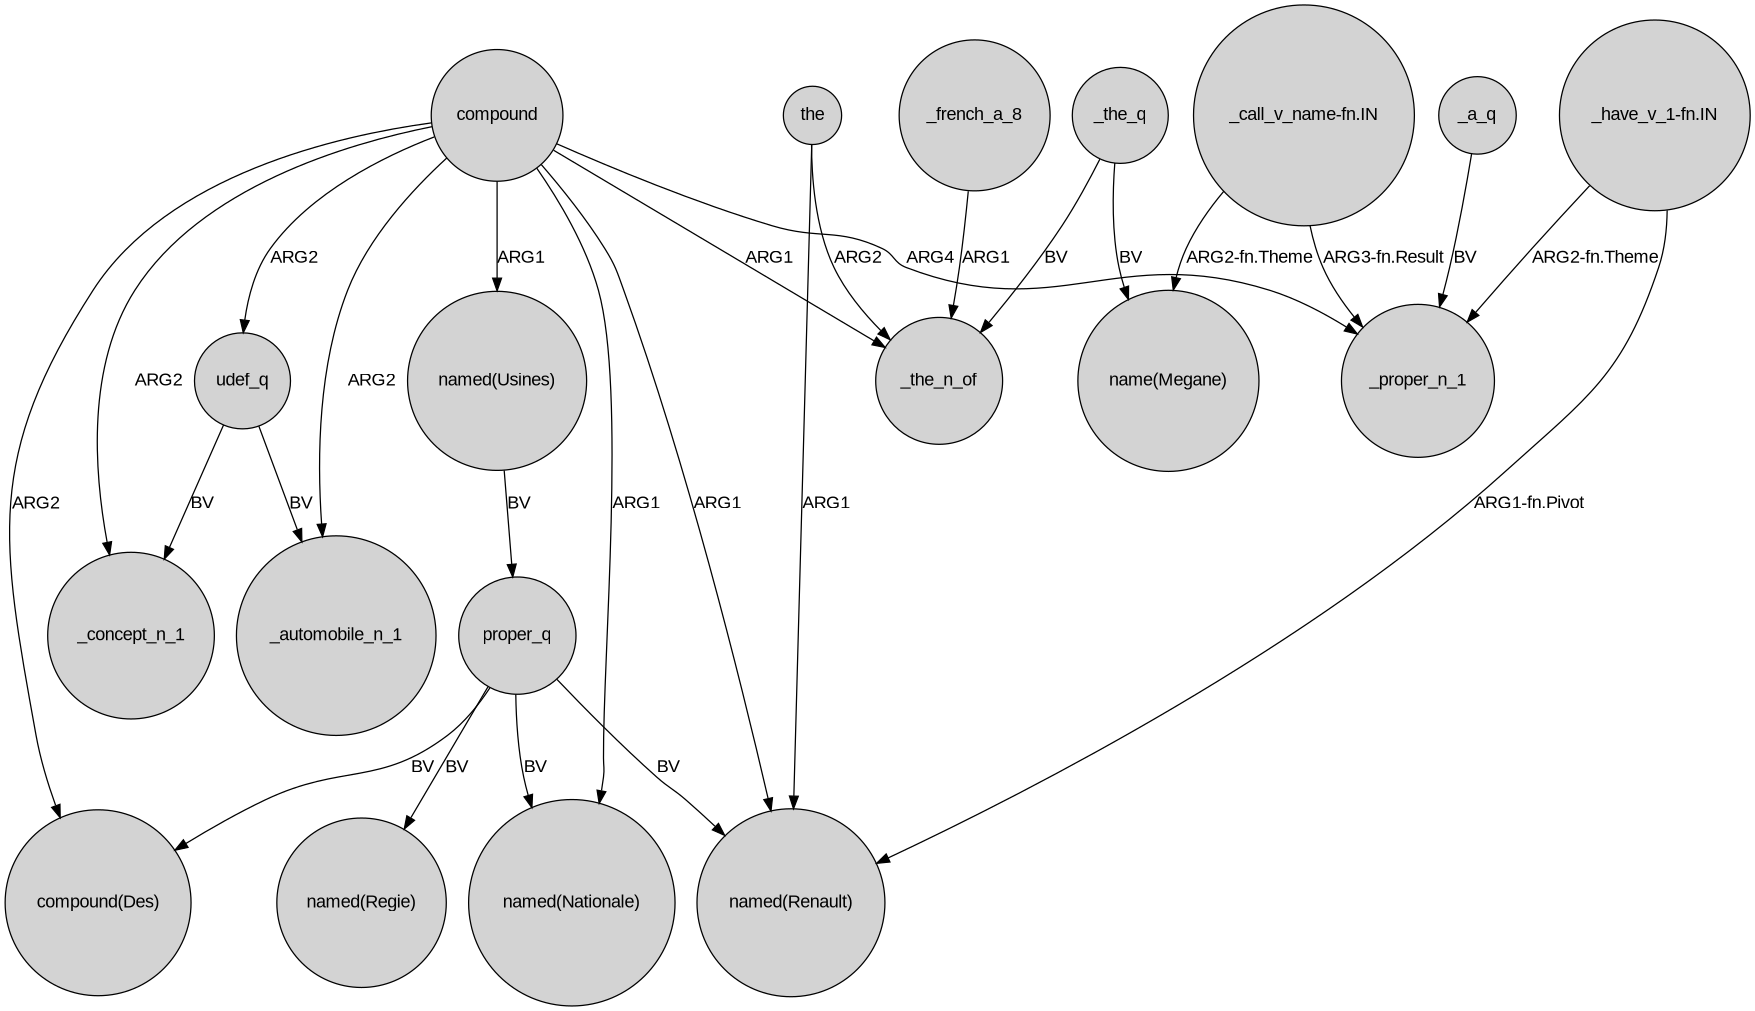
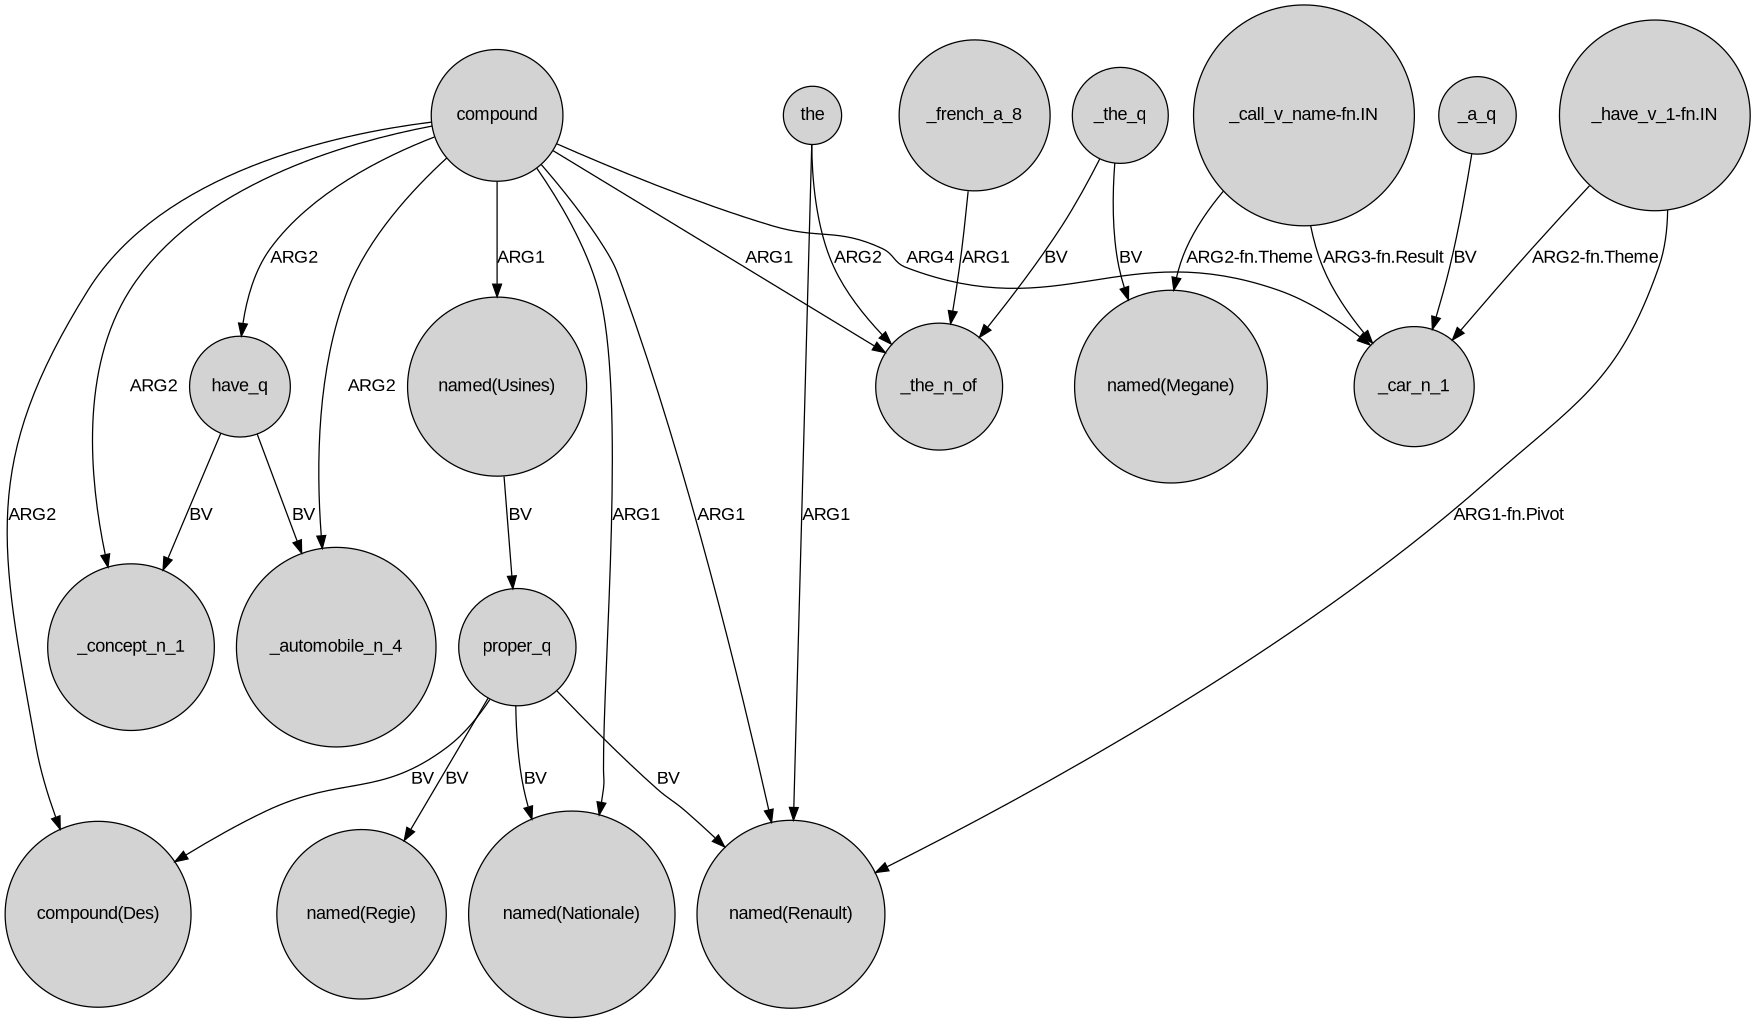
node "udef_q": label "udef_q" -> "have_q"
node "name(Megane)": label "name(Megane)" -> "named(Megane)"
node "_proper_n_1": label "_proper_n_1" -> "_car_n_1"
node "_automobile_n_1": label "_automobile_n_1" -> "_automobile_n_4"
